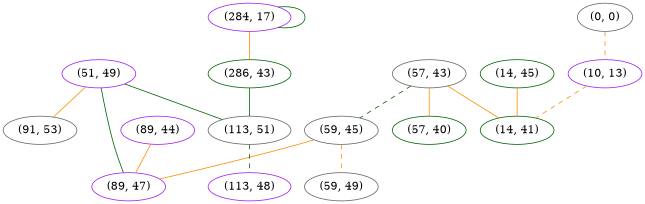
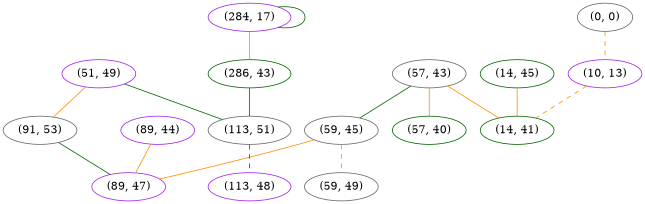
edge "(57, 43)" -- "(59, 45)": style dashed -> solid
edge "(51, 49)" -- "(89, 47)": now "(91, 53)" -- "(89, 47)"
